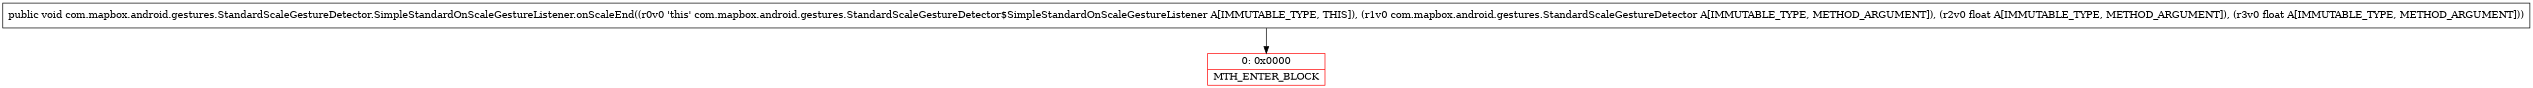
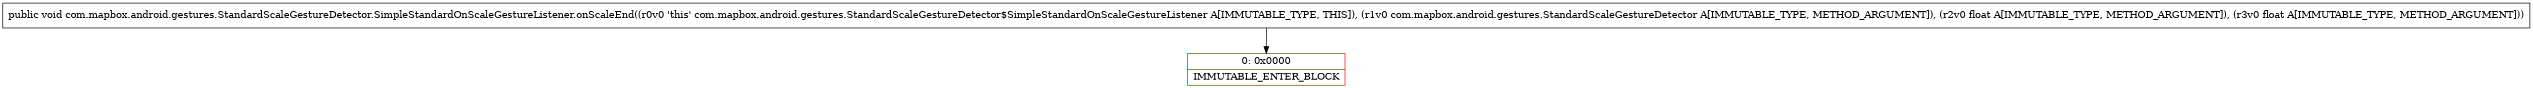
node "0: 0x0000": text "MTH_ENTER_BLOCK" -> "IMMUTABLE_ENTER_BLOCK"
